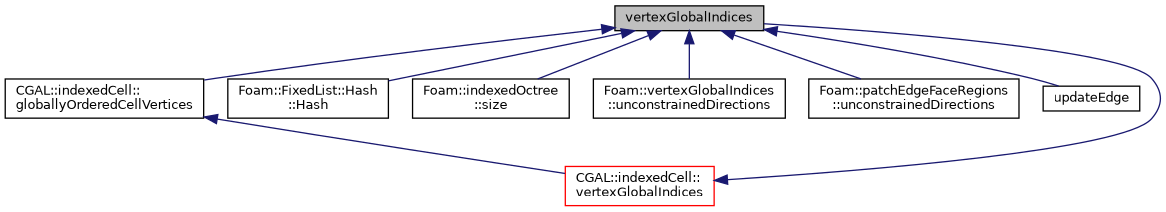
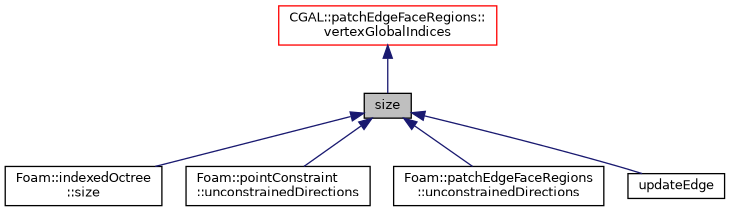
node "vertexGlobalIndices": label "vertexGlobalIndices" -> "size"
node "CGAL::indexedCell:: globallyOrderedCellVertices": removed
node "Foam::FixedList::Hash ::Hash": removed
node "Foam::vertexGlobalIndices ::unconstrainedDirections": label "Foam::vertexGlobalIndices ::unconstrainedDirections" -> "Foam::pointConstraint ::unconstrainedDirections"
node "CGAL::indexedCell:: vertexGlobalIndices": label "CGAL::indexedCell:: vertexGlobalIndices" -> "CGAL::patchEdgeFaceRegions:: vertexGlobalIndices"
